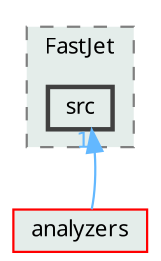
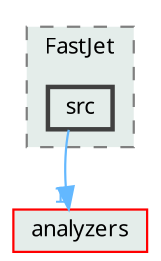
edge "analyzers" -> "src": reversed
